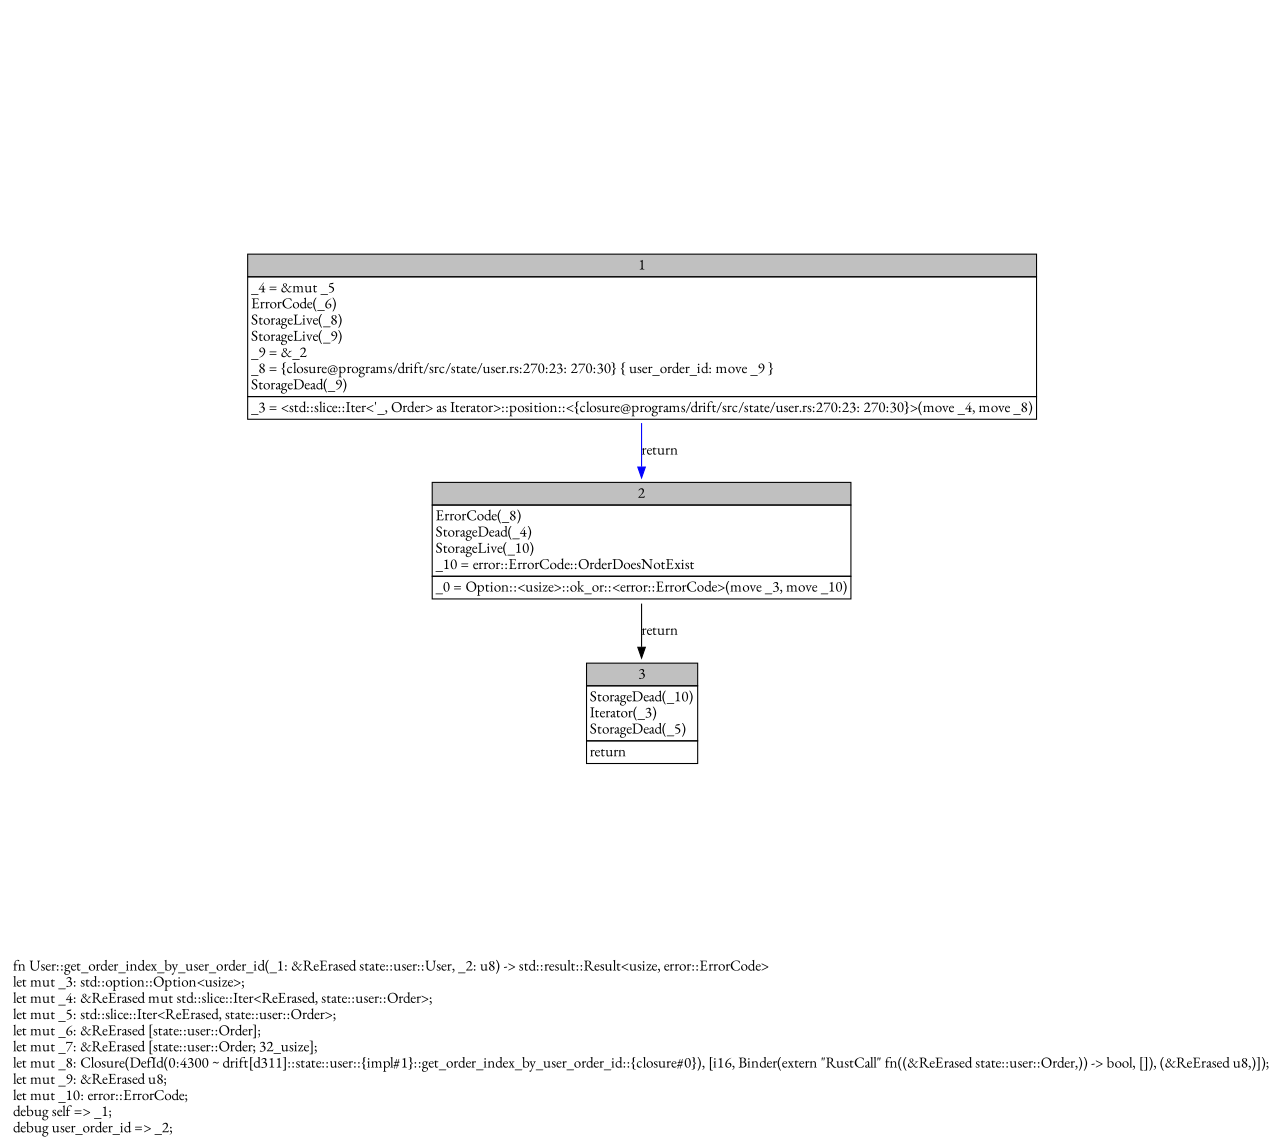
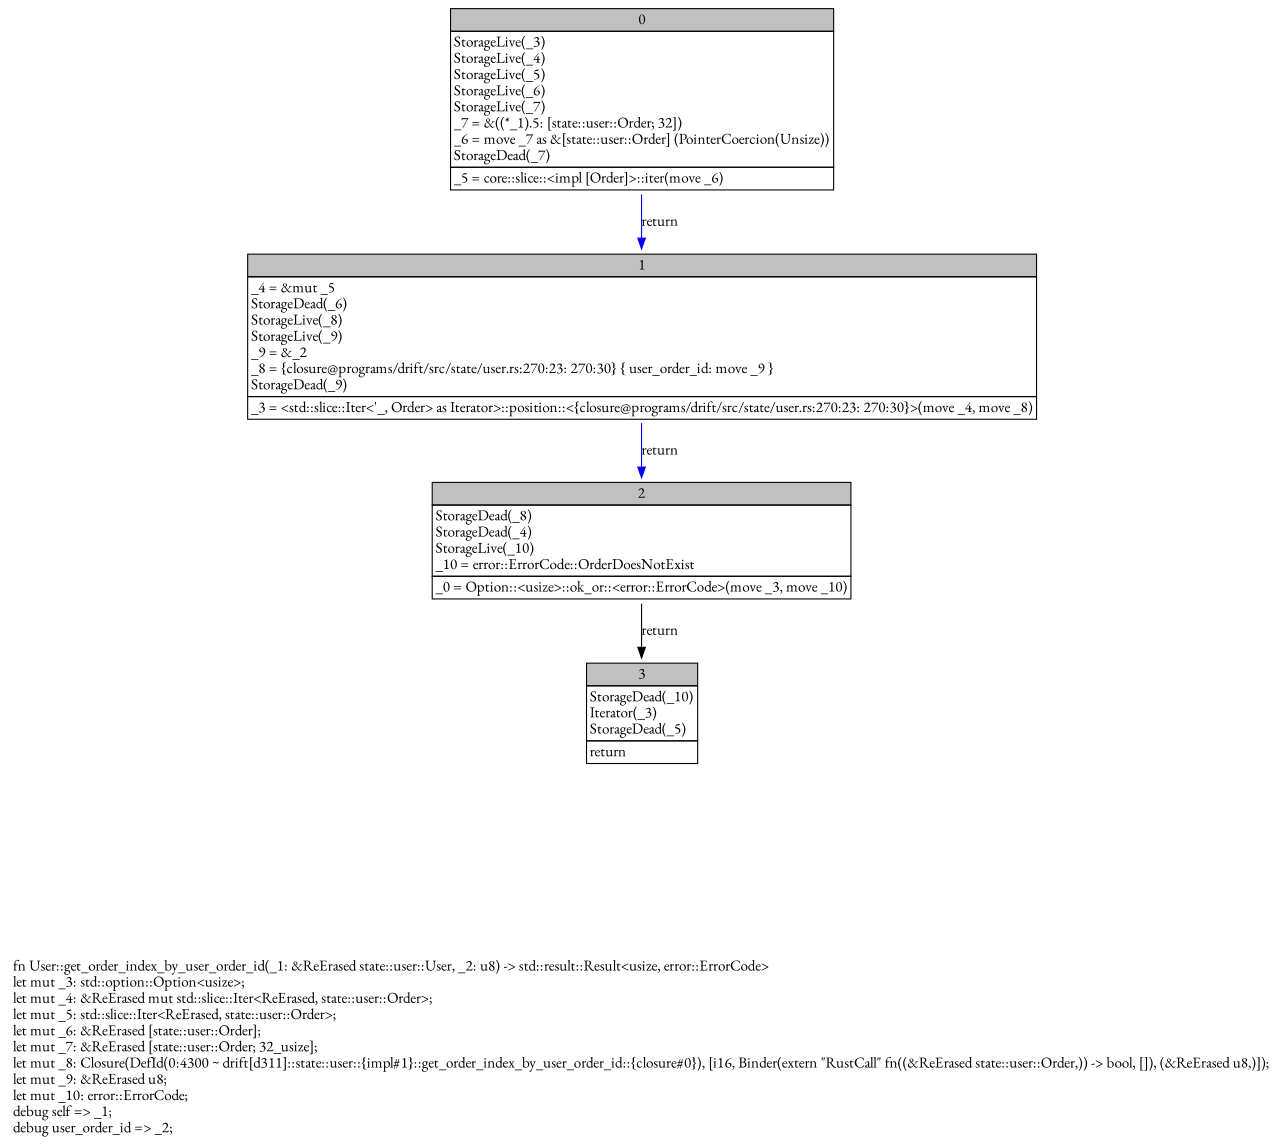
node "0": added
node "1": text "ErrorCode(_6)" -> "StorageDead(_6)"
node "2": text "ErrorCode(_8)" -> "StorageDead(_8)"
